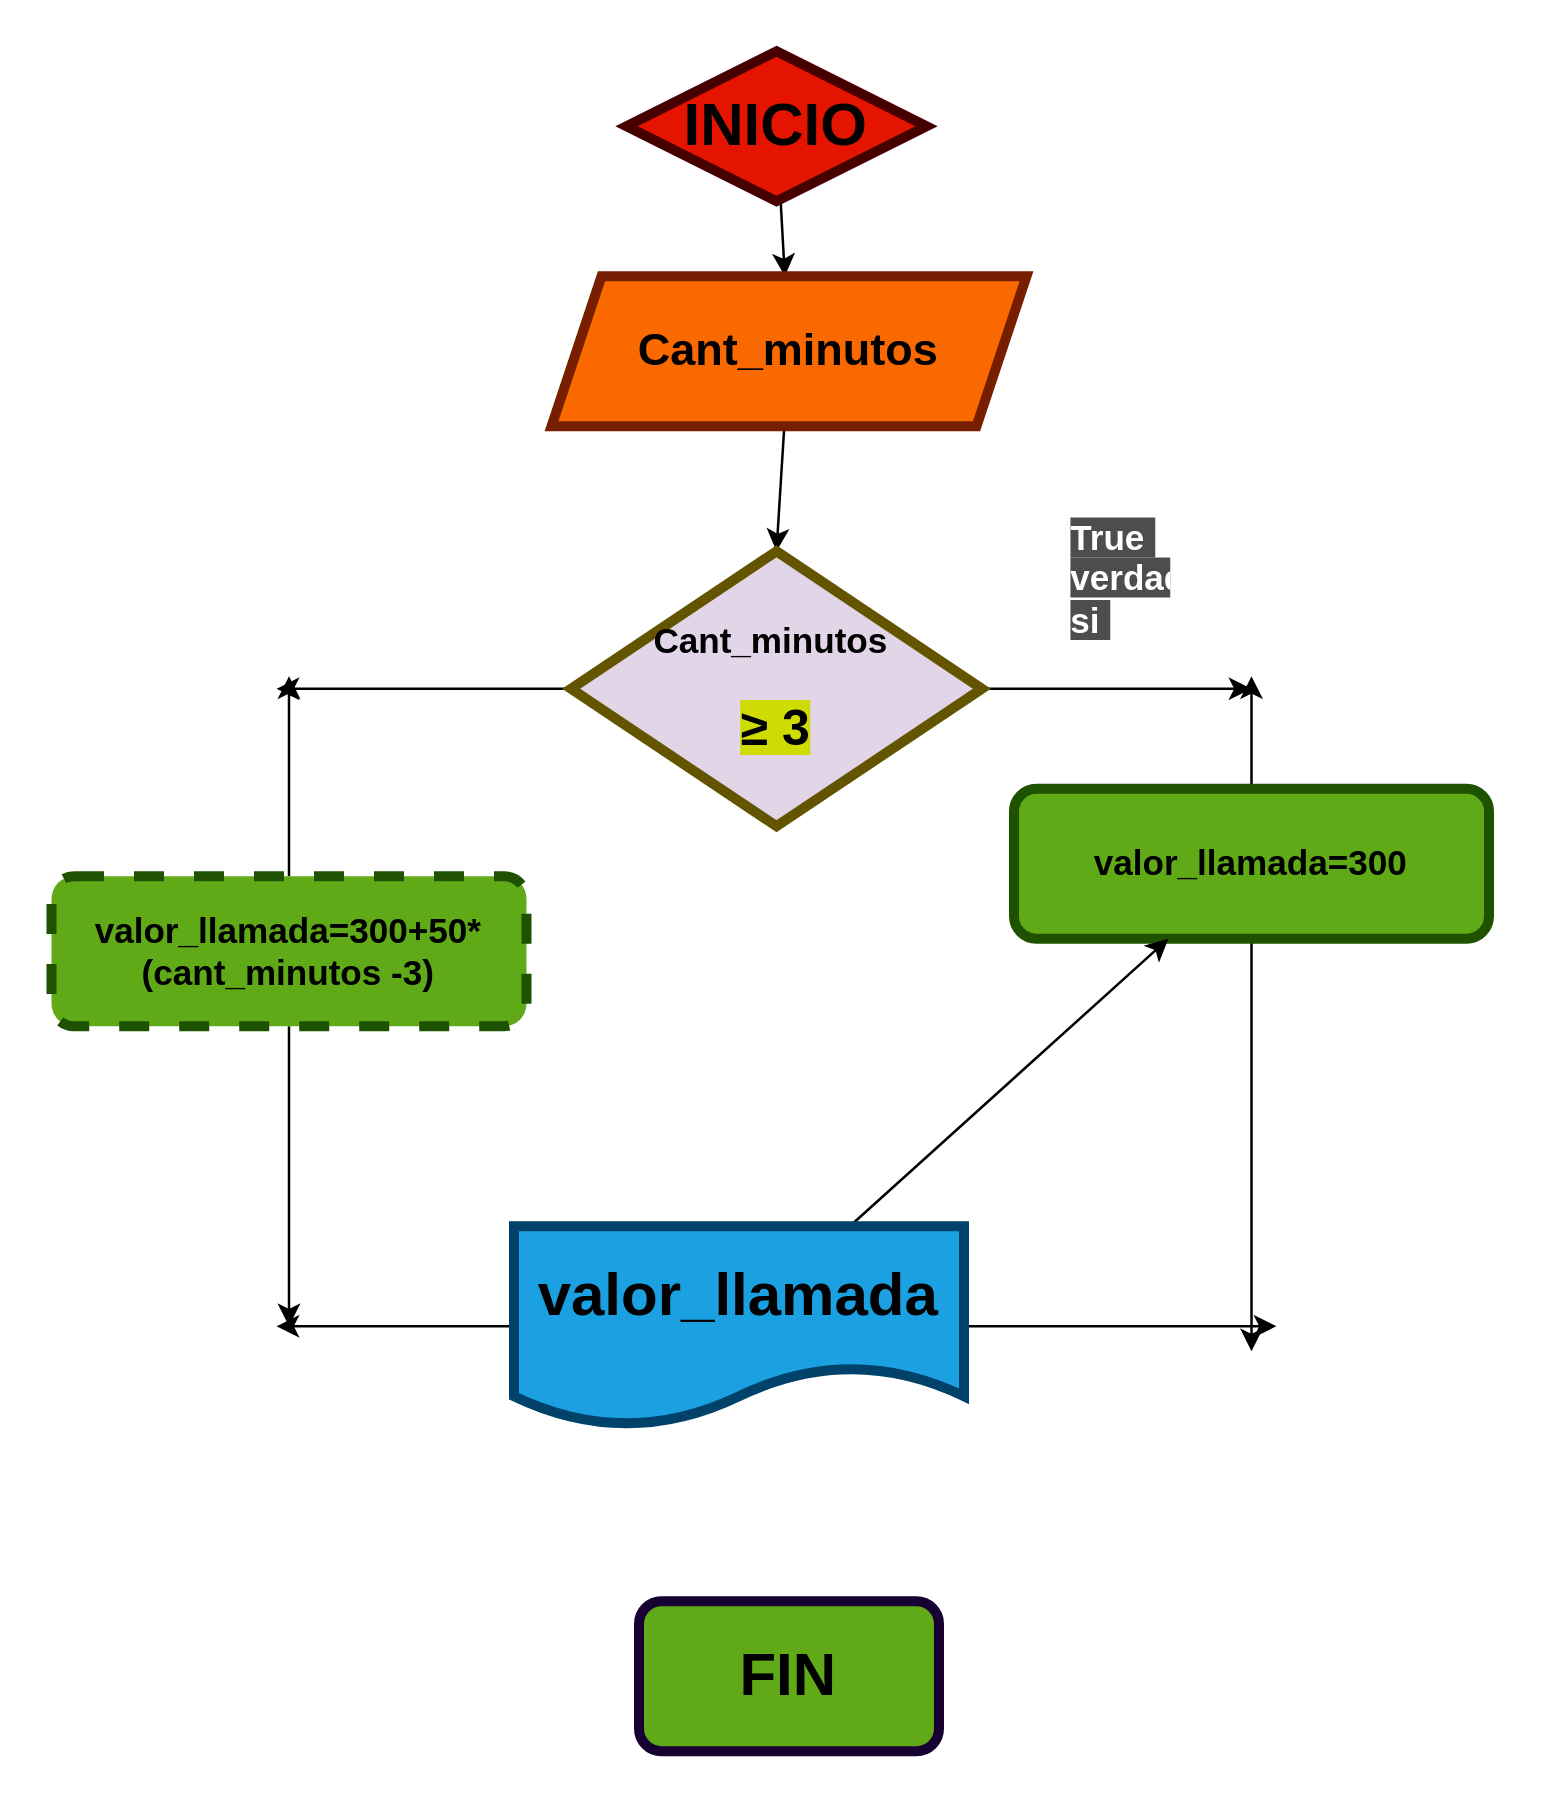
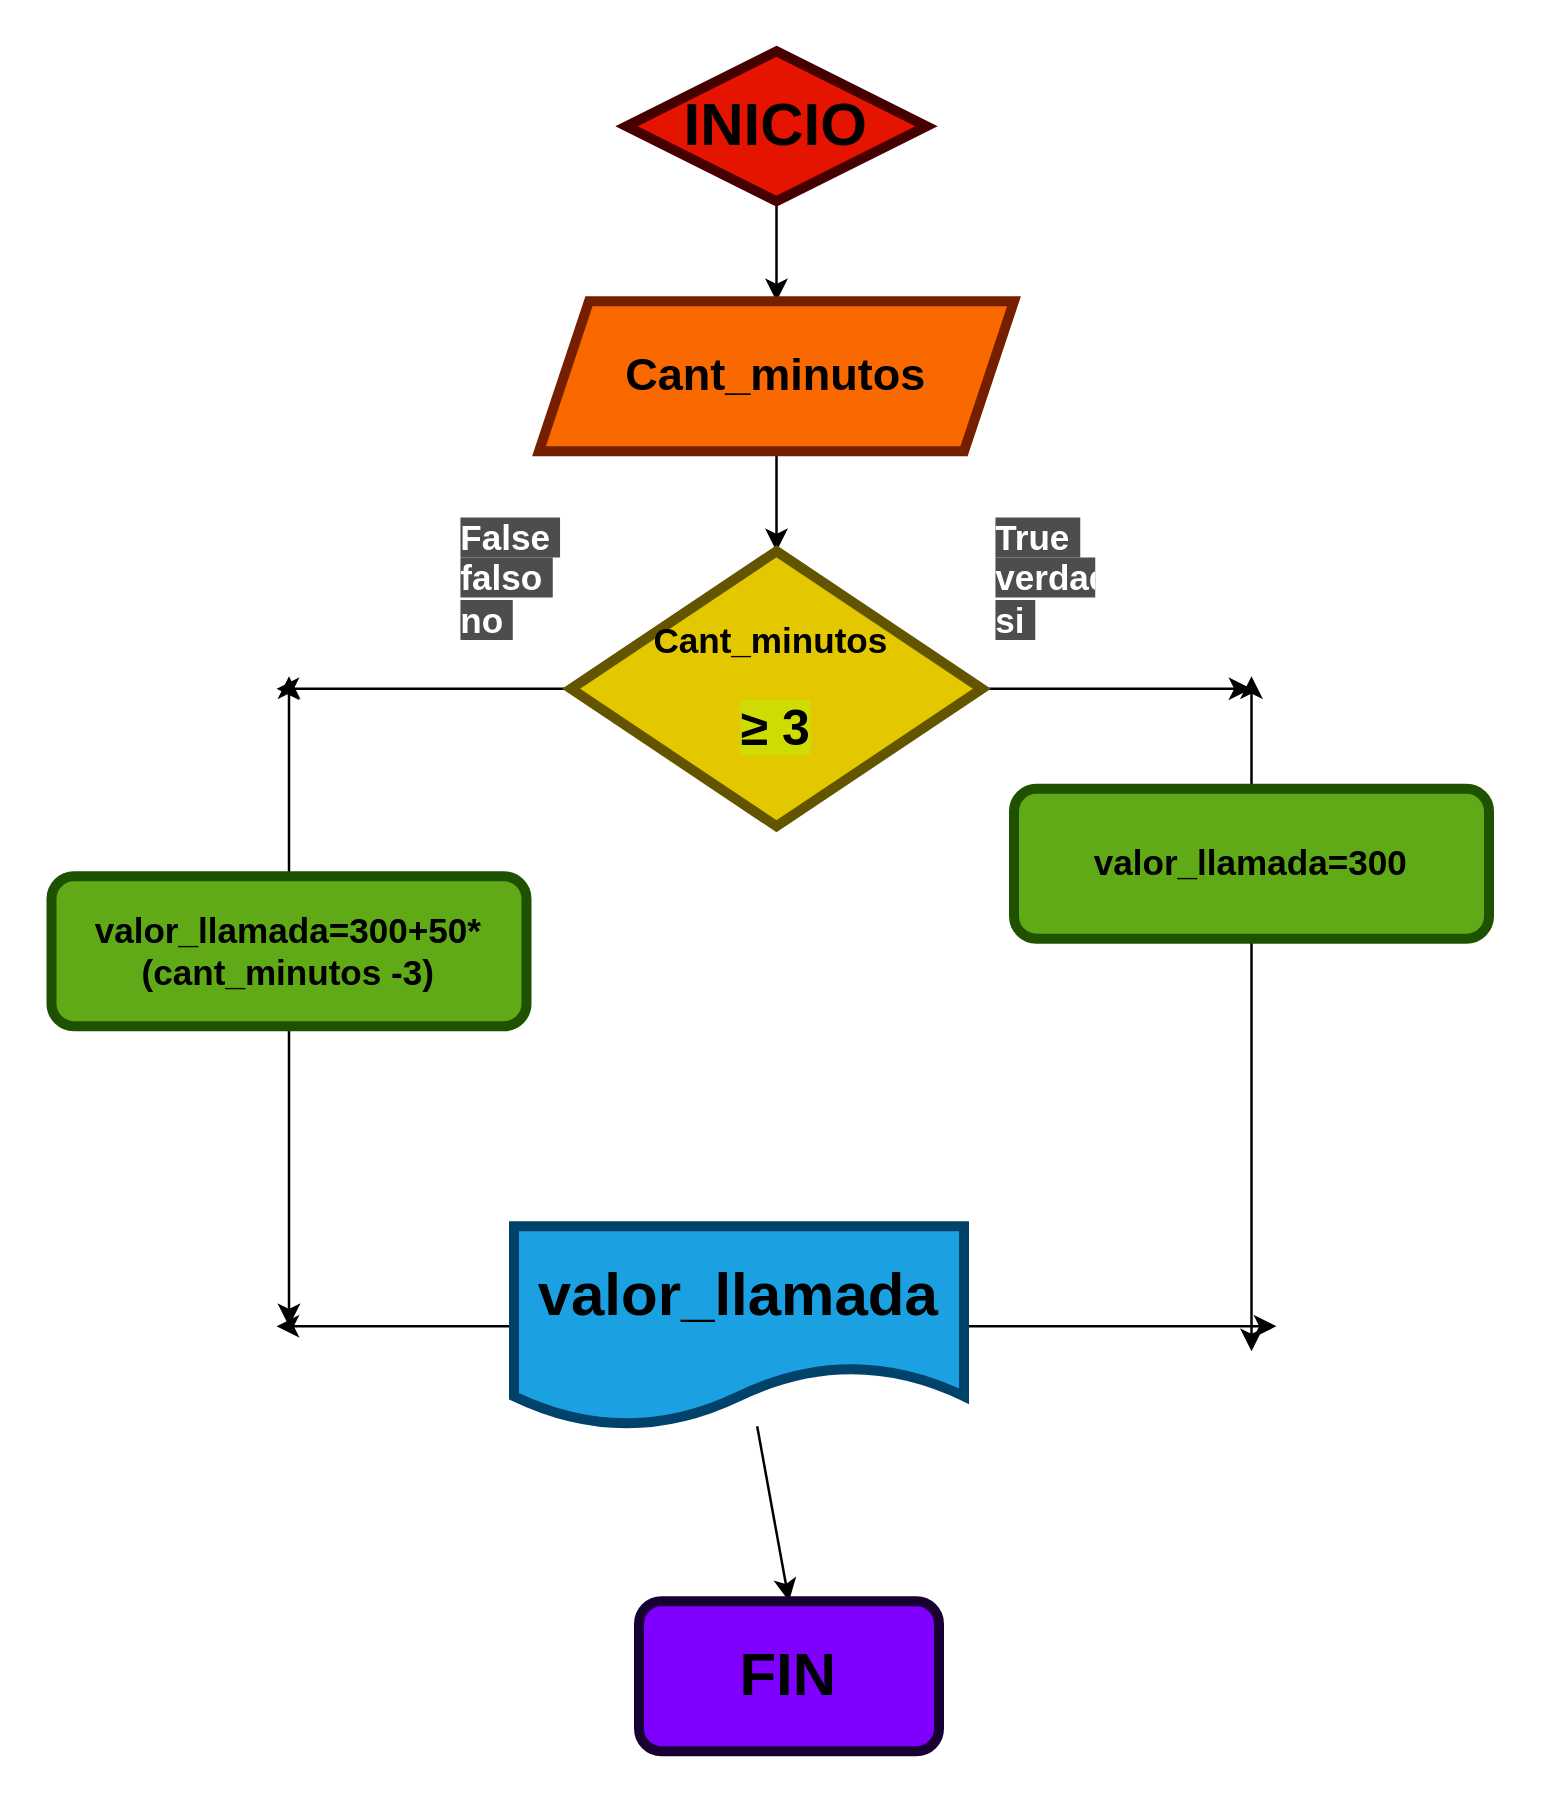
node "Cant_minutos": moved (789, 351) -> (776, 376)
node "False falso no": added
node "True verdadero si": moved (1119, 576) -> (1044, 576)
node "Cant_minutos ≥ 3": fillcolor #e1d5e7 -> #e3c800
node "valor_llamada=300+50*(cant_minutos -3)": style dashed -> solid
edge "valor_llamada" -> "valor_llamada=300": now "valor_llamada" -> "FIN"
node "FIN": fillcolor #60a917 -> #7f00ff
